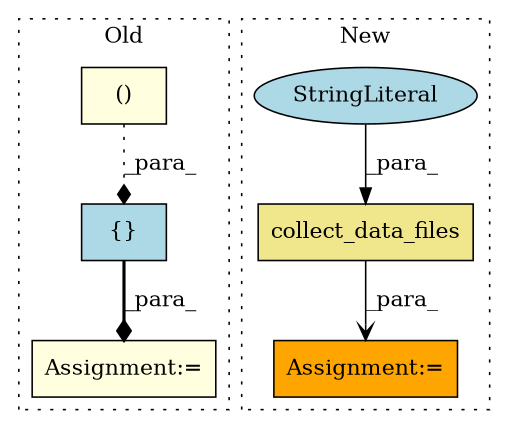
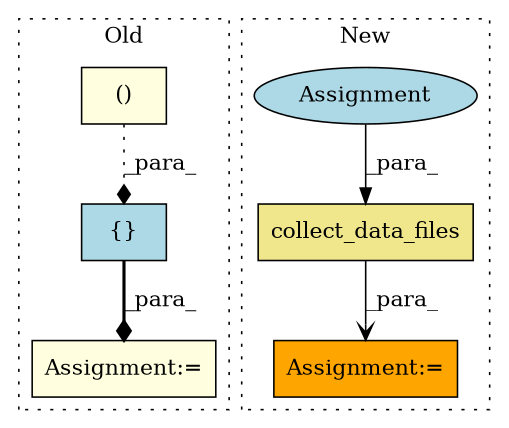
node "StringLiteral": label "StringLiteral" -> "Assignment"
